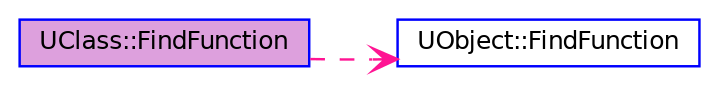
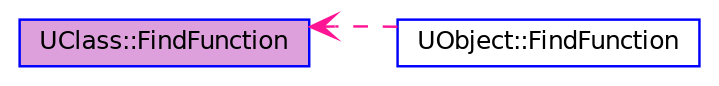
edge "UClass::FindFunction" -> "UObject::FindFunction": reversed
